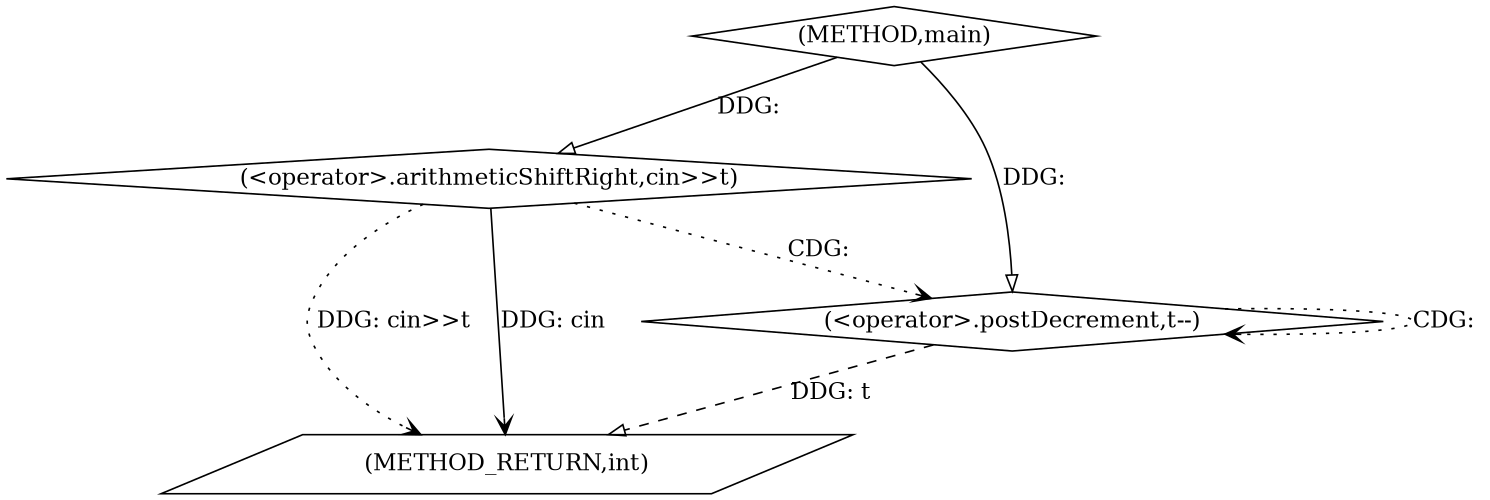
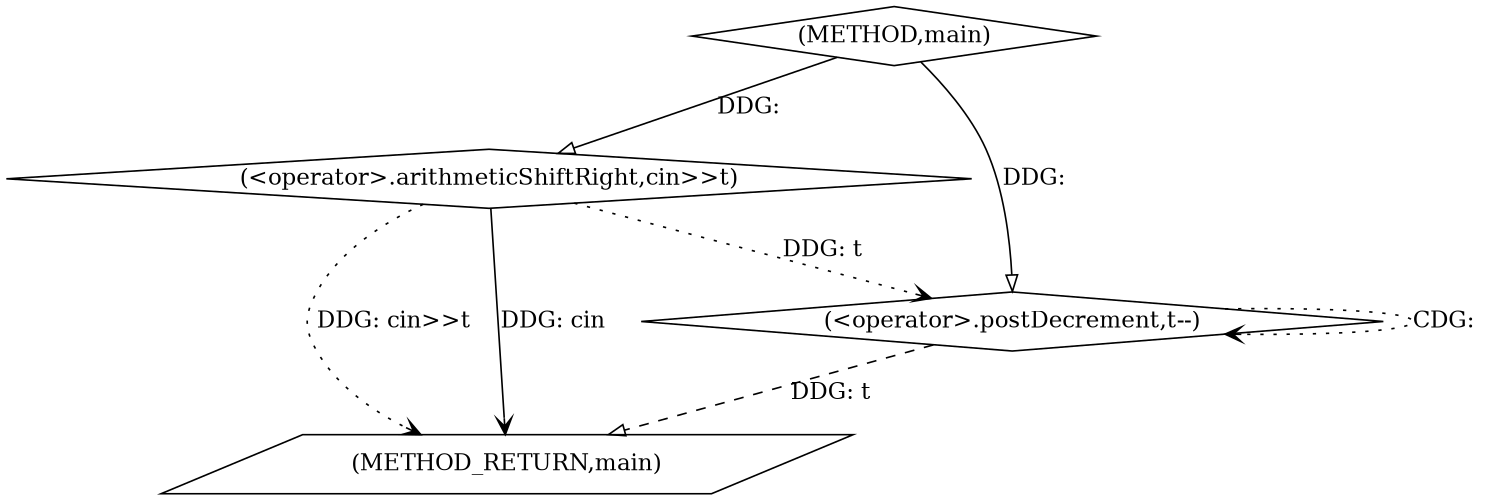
edge "(<operator>.arithmeticShiftRight,cin>>t)" -> "(<operator>.postDecrement,t--)": label "CDG: " -> "DDG: t"
node "(METHOD_RETURN,int)": label "(METHOD_RETURN,int)" -> "(METHOD_RETURN,main)"
